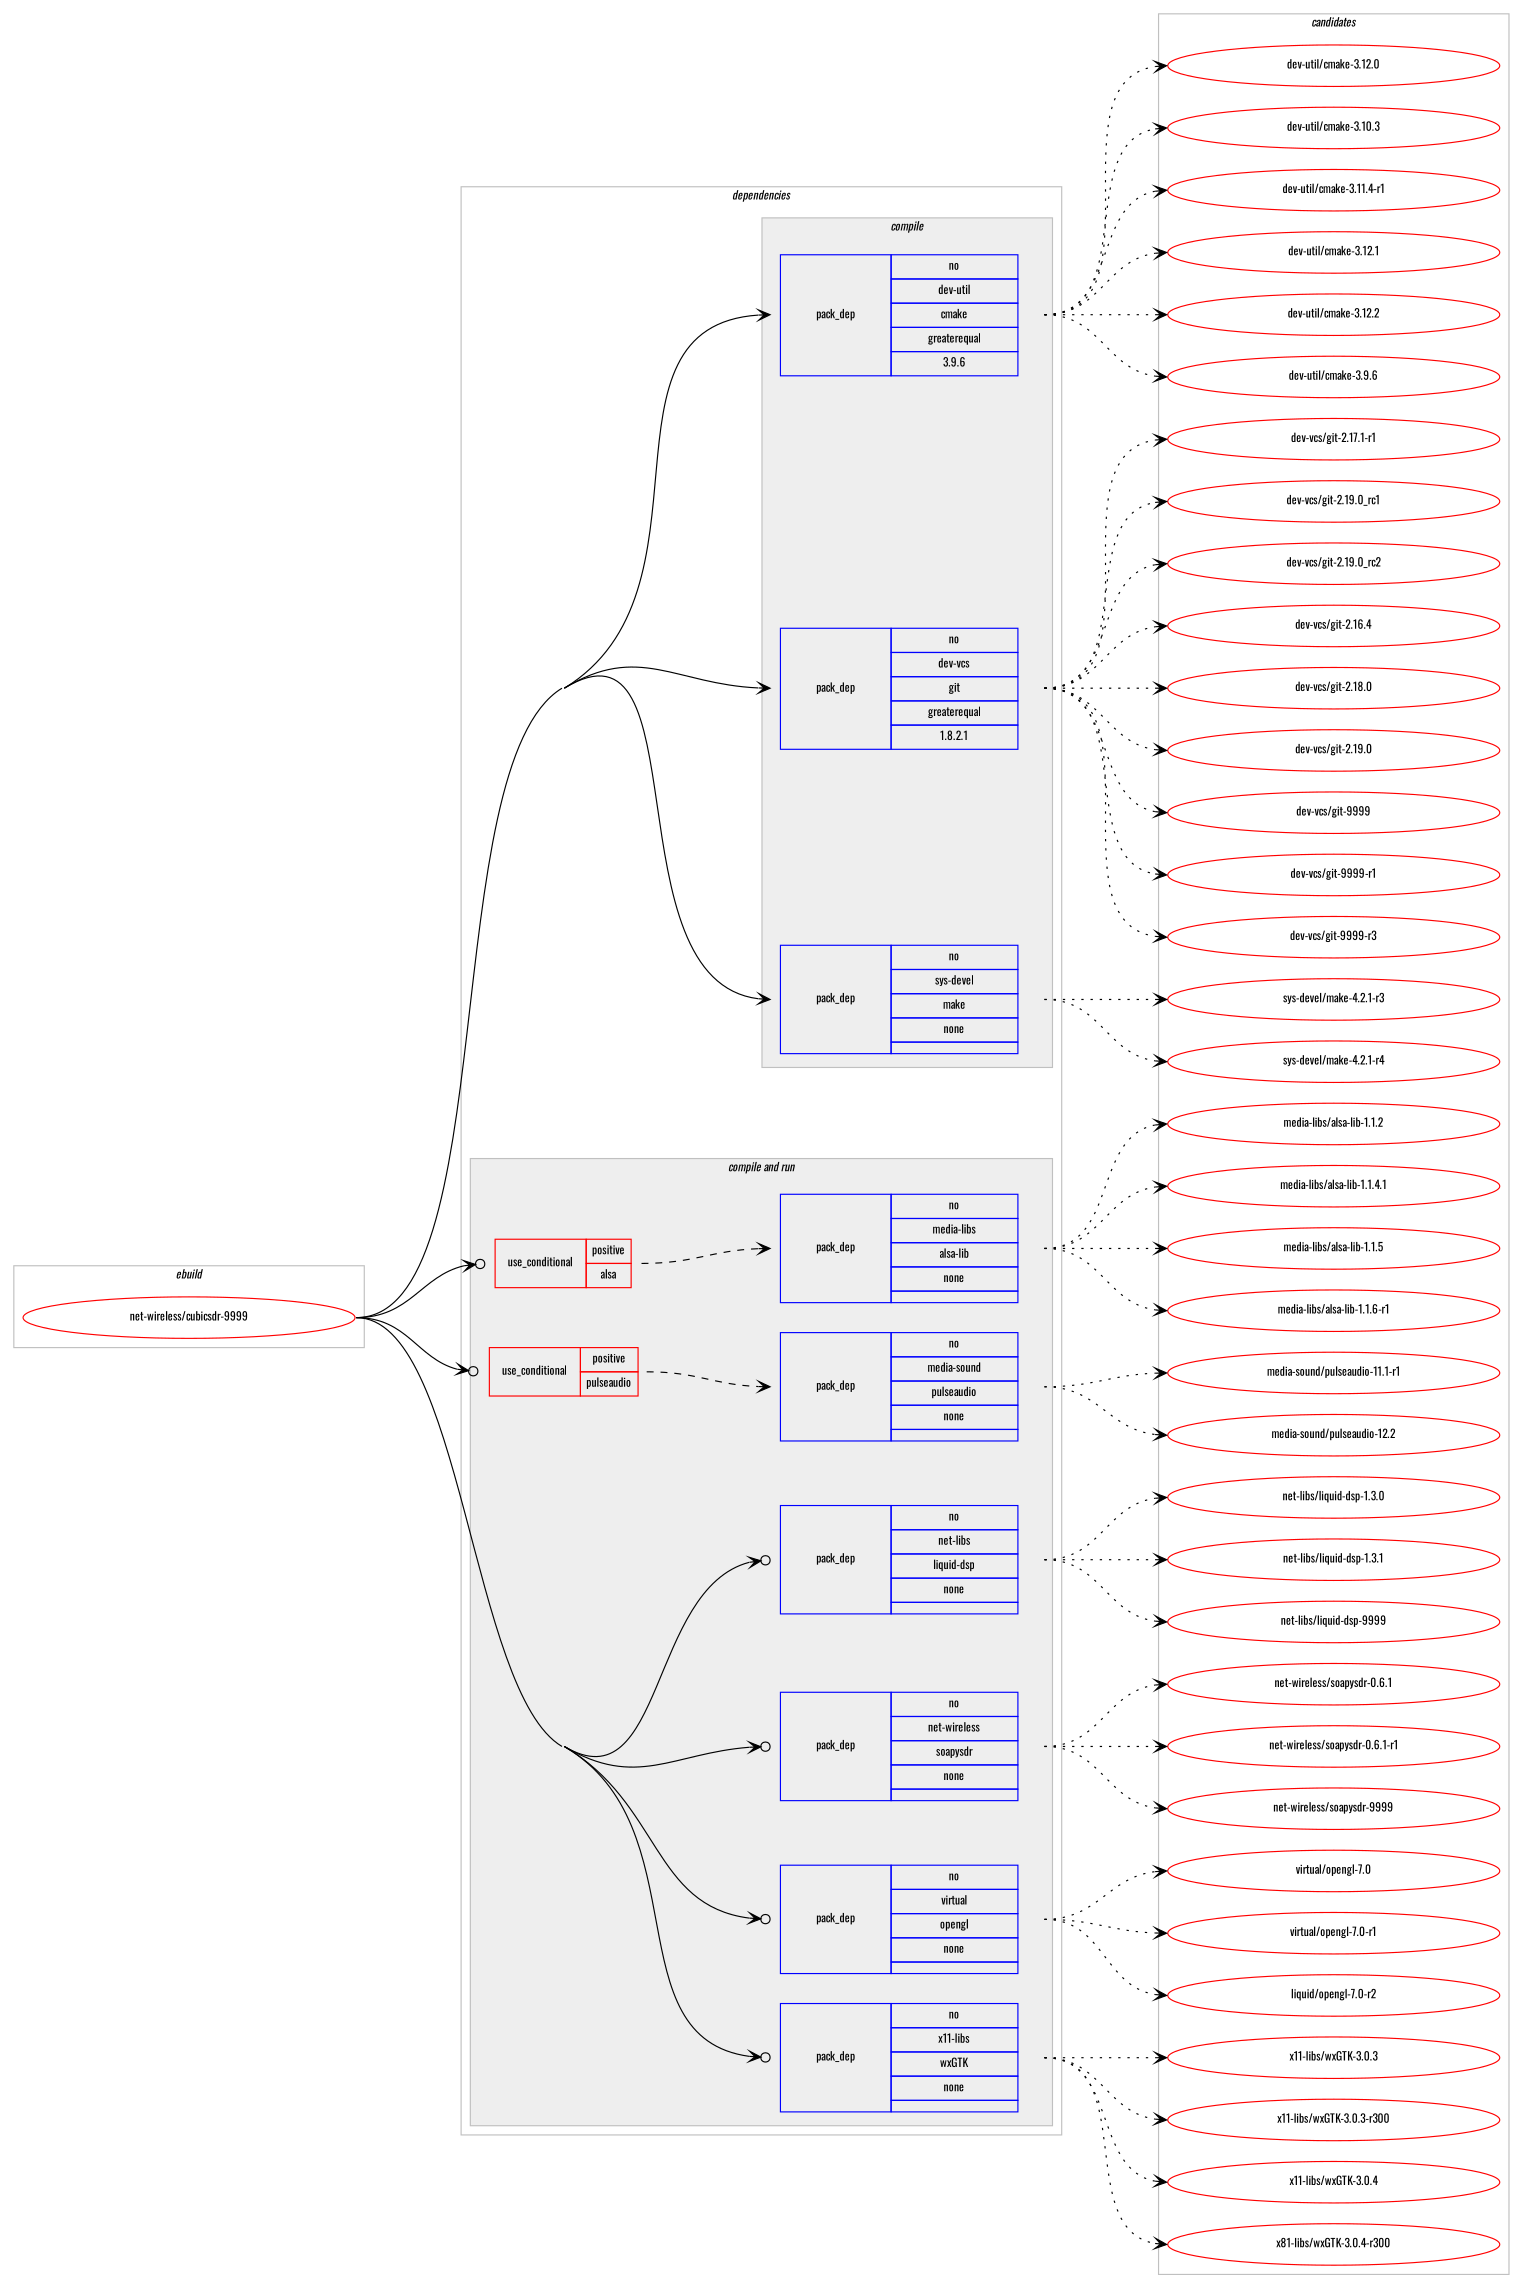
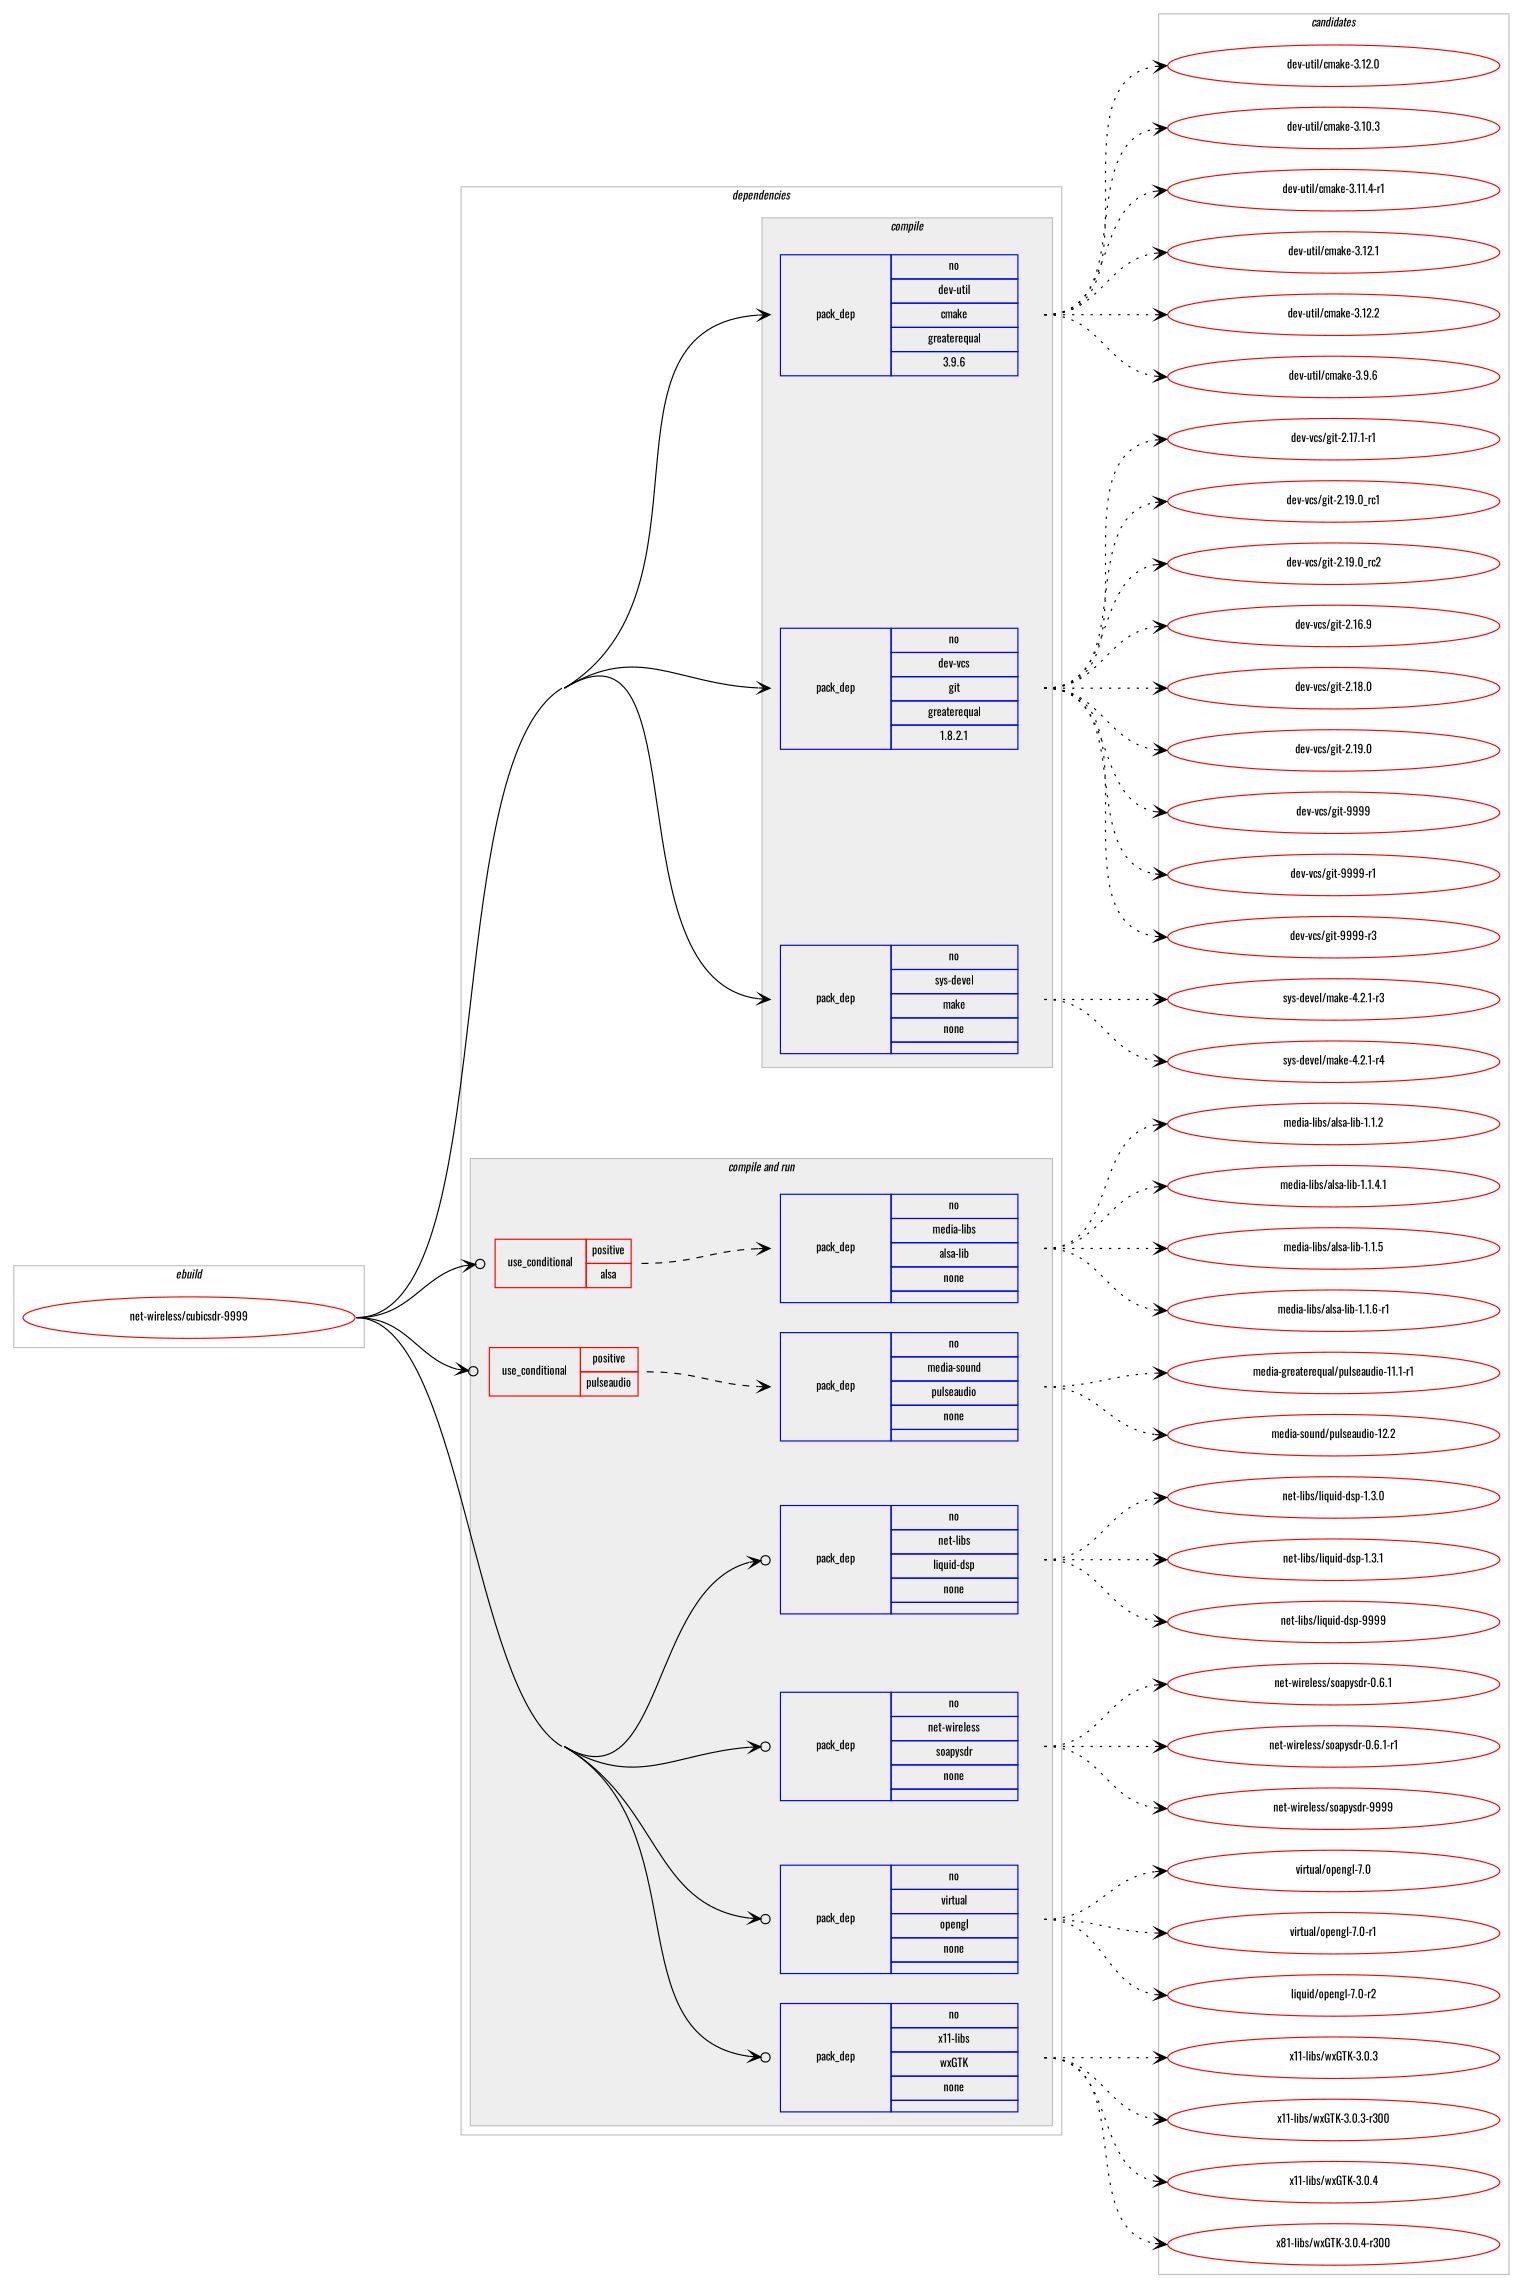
node "dev-vcs/git-2.16.4": label "dev-vcs/git-2.16.4" -> "dev-vcs/git-2.16.9"
node "media-sound/pulseaudio-11.1-r1": label "media-sound/pulseaudio-11.1-r1" -> "media-greaterequal/pulseaudio-11.1-r1"
